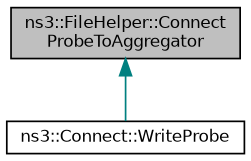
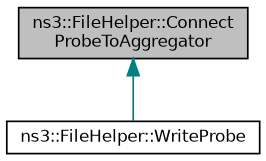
node "ns3::Connect::WriteProbe": label "ns3::Connect::WriteProbe" -> "ns3::FileHelper::WriteProbe"
